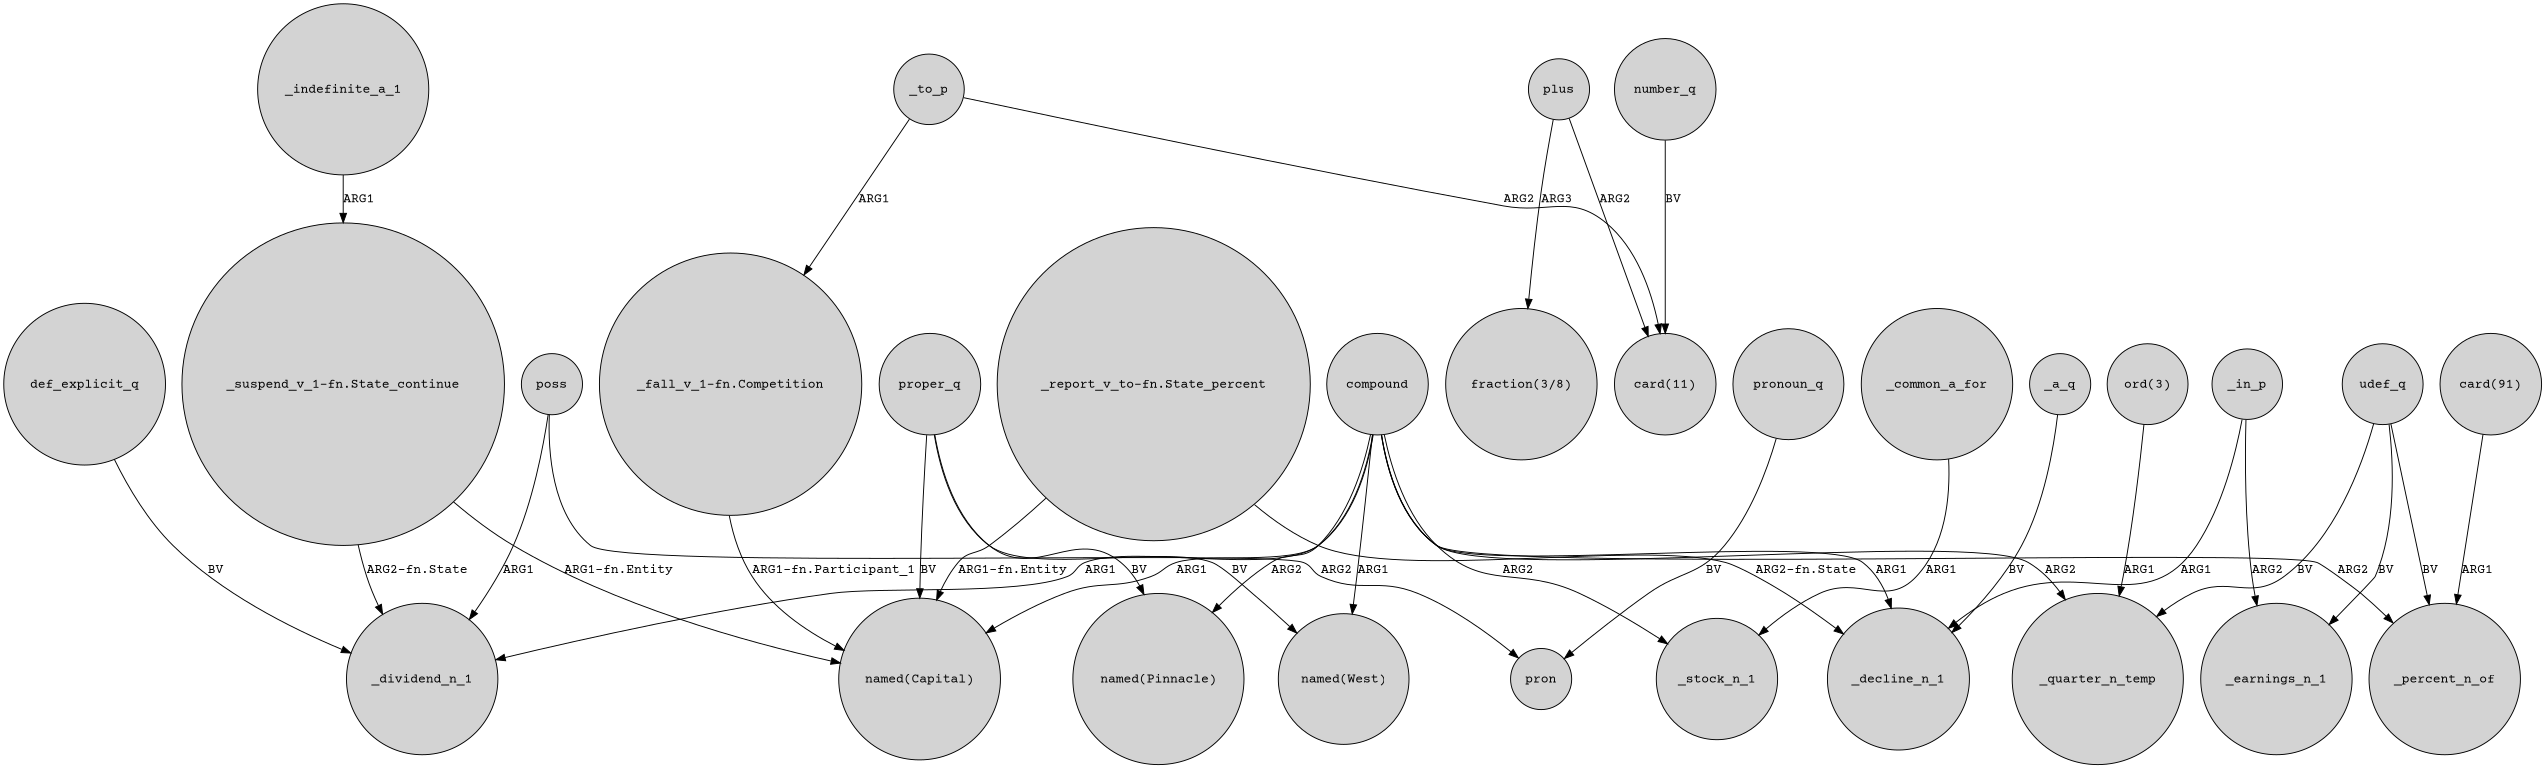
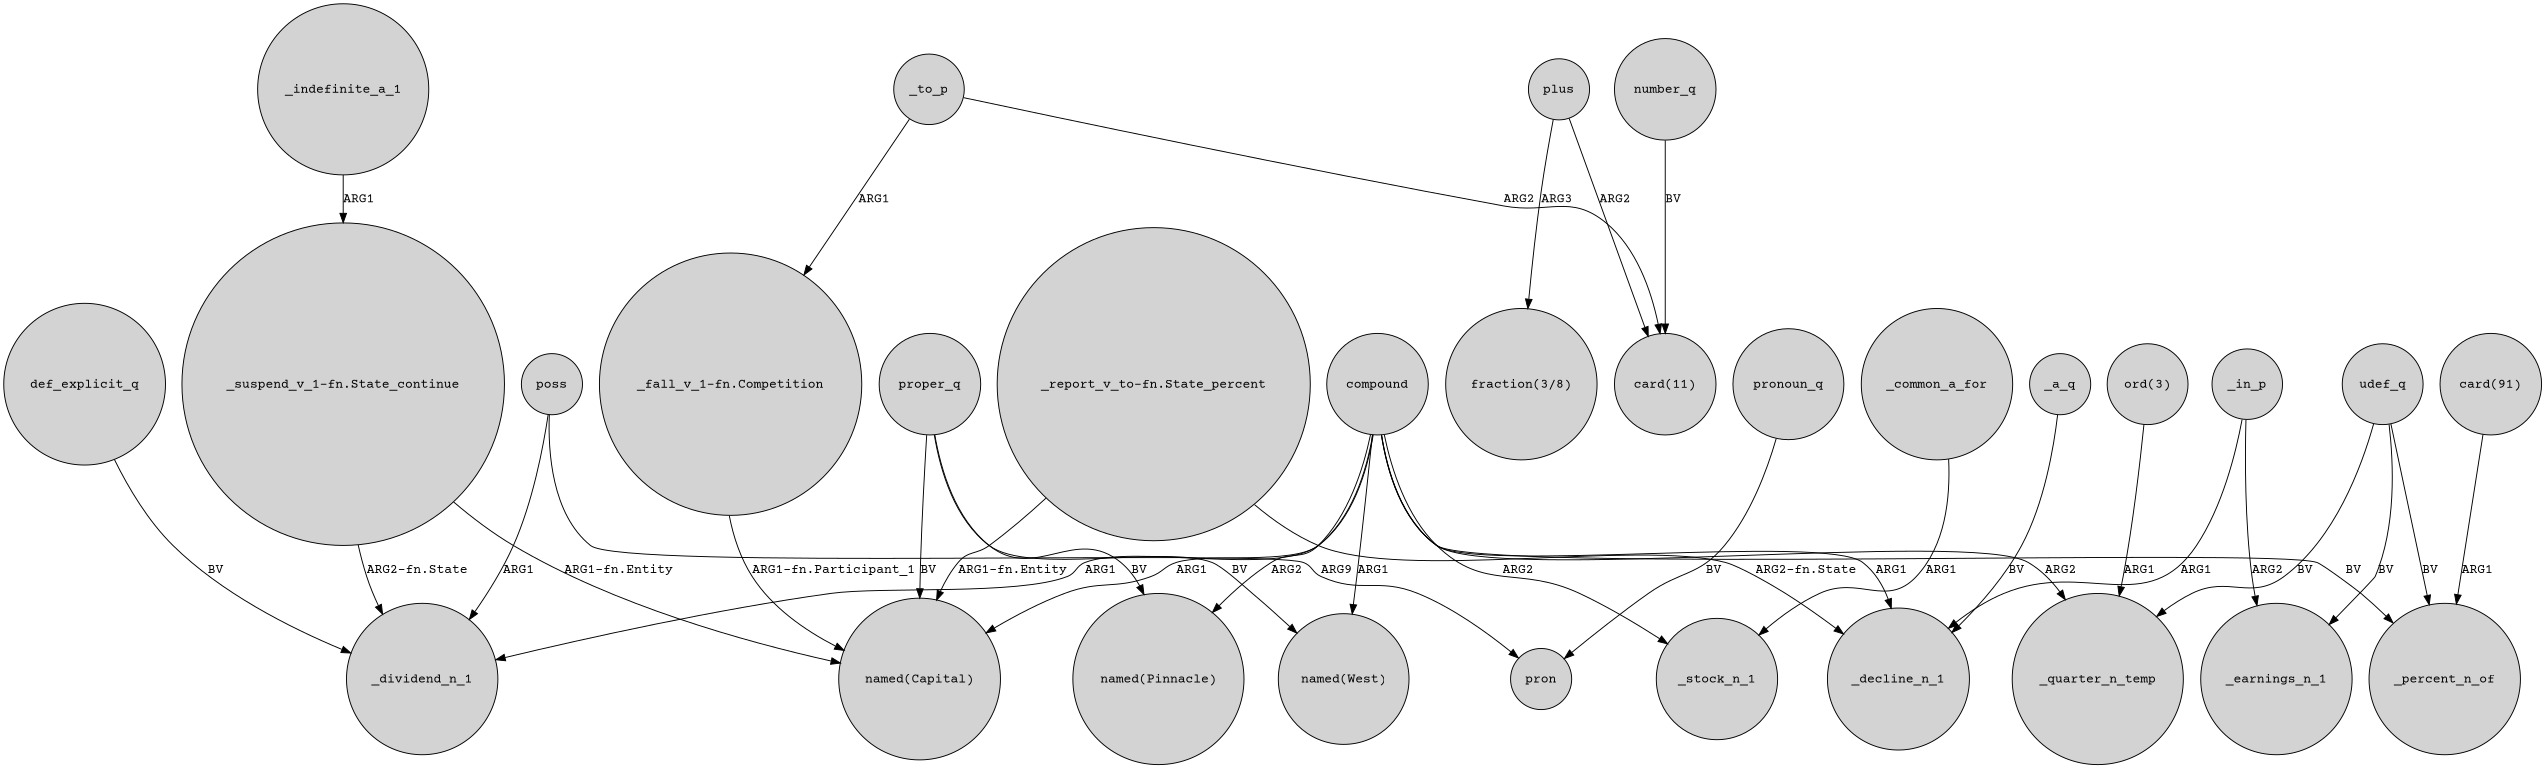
edge "poss" -> "pron": label "ARG2" -> "ARG9"
edge "compound" -> "_percent_n_of": label "ARG2" -> "BV"
